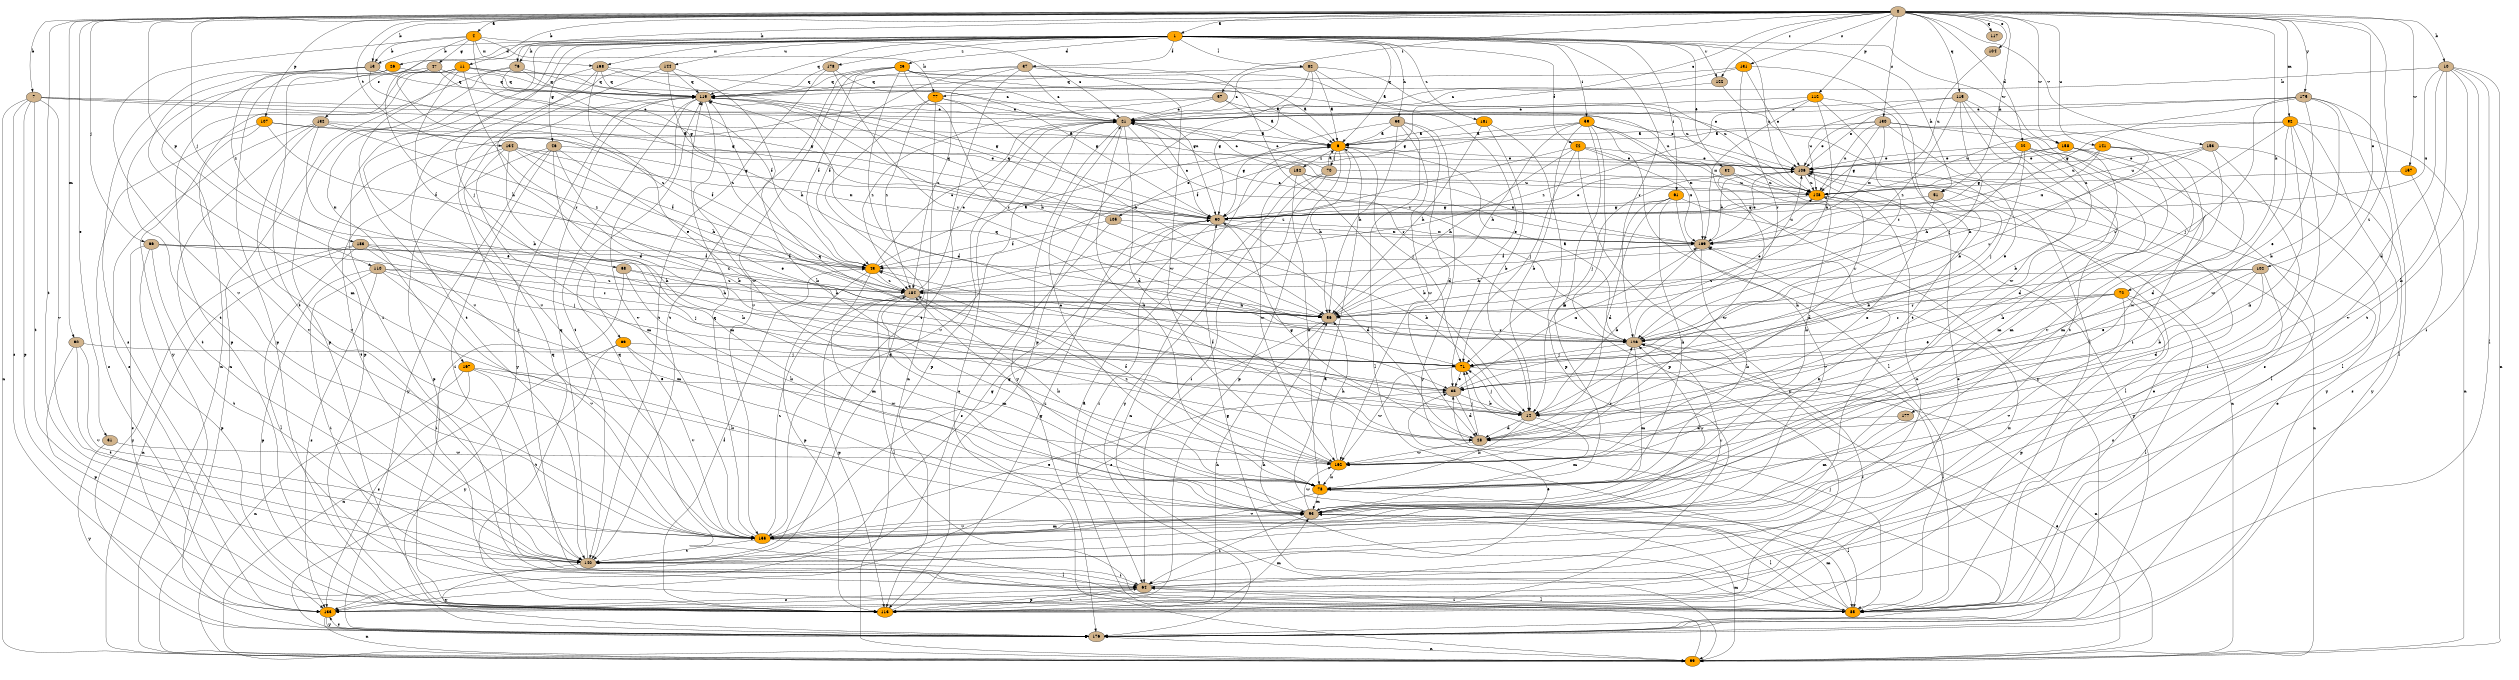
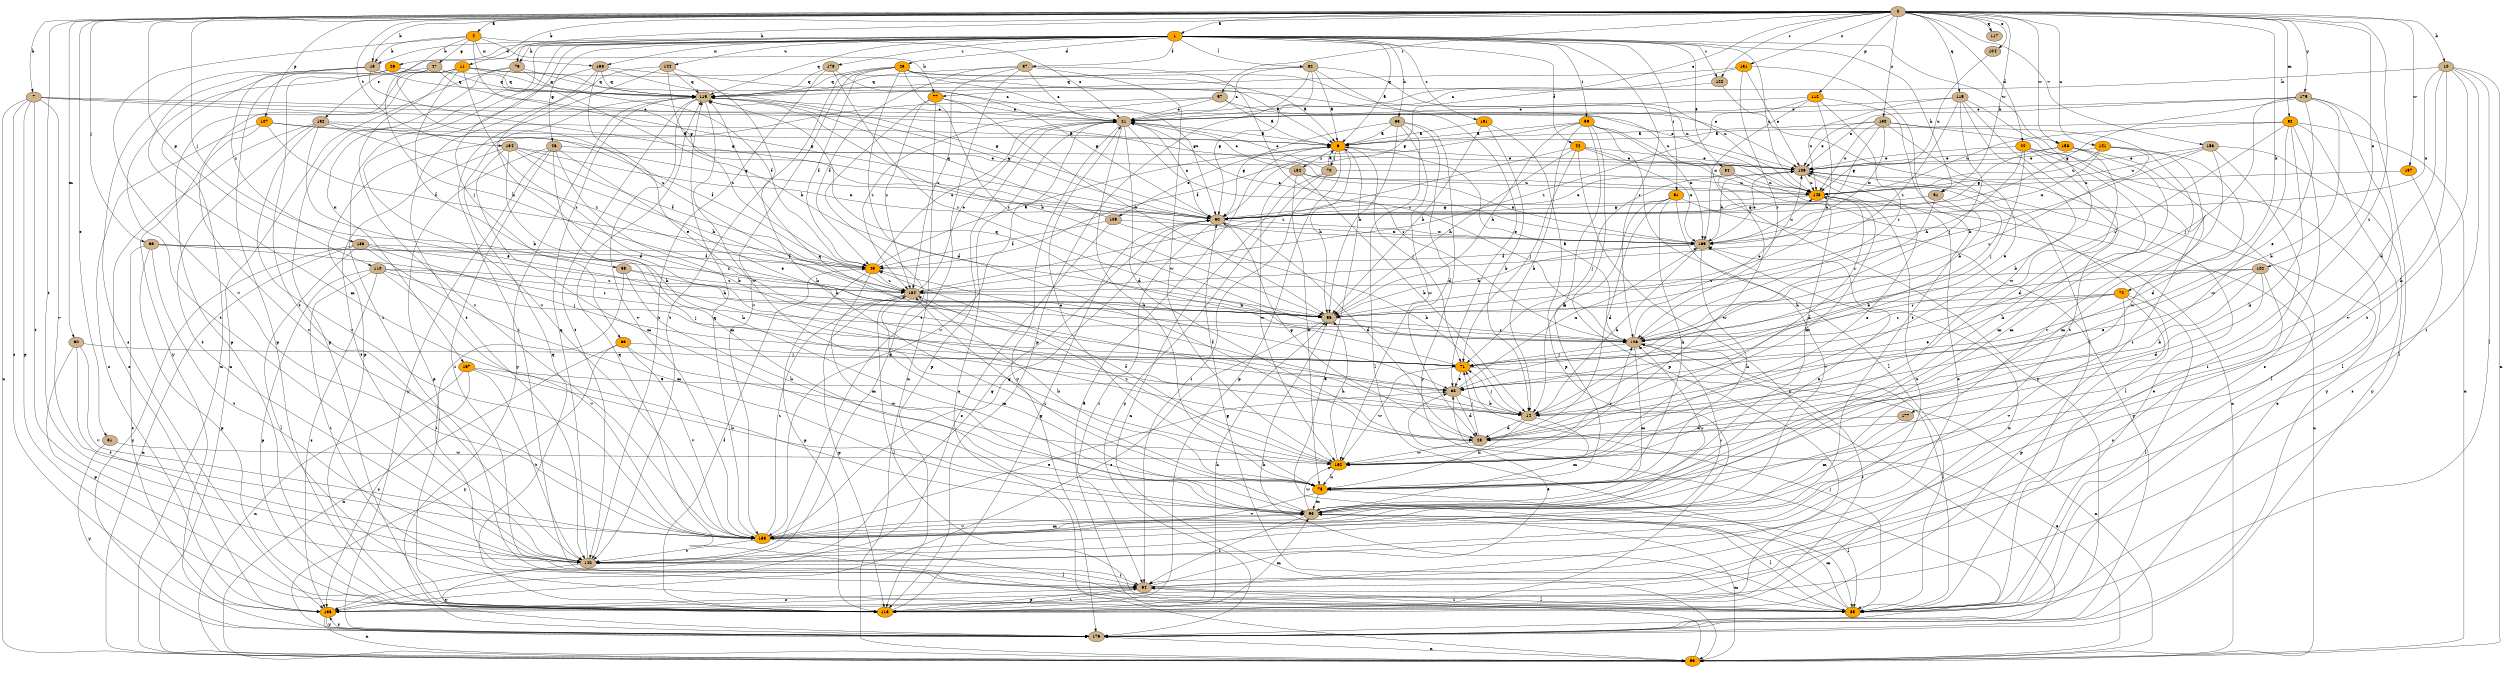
edge "148" -> "162": added, label "w"
